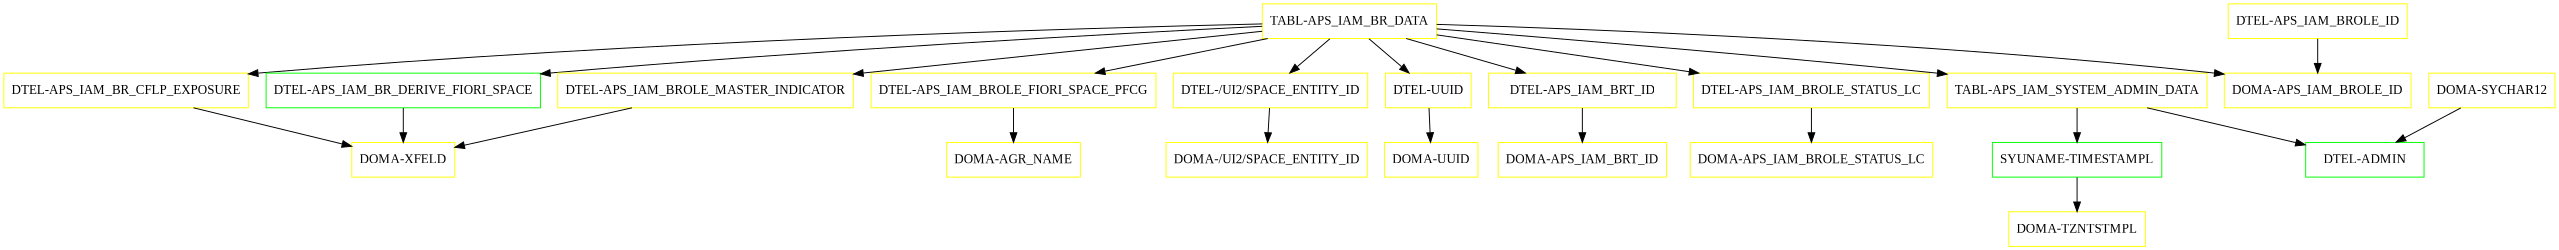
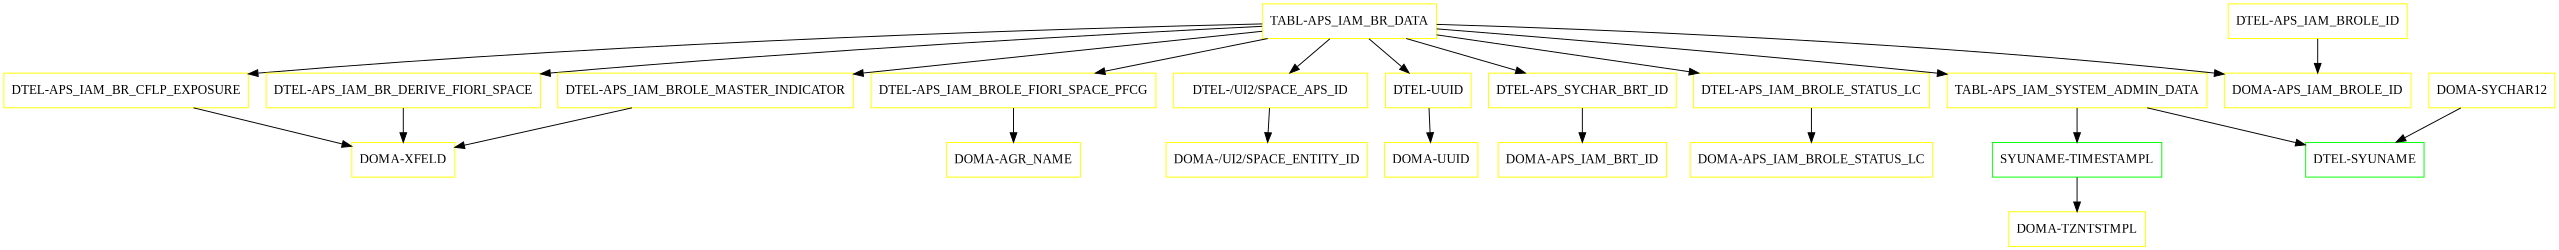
node "DTEL-APS_IAM_BR_DERIVE_FIORI_SPACE": color green -> yellow
node "DTEL-/UI2/SPACE_ENTITY_ID": label "DTEL-/UI2/SPACE_ENTITY_ID" -> "DTEL-/UI2/SPACE_APS_ID"
node "DTEL-APS_IAM_BRT_ID": label "DTEL-APS_IAM_BRT_ID" -> "DTEL-APS_SYCHAR_BRT_ID"
node "DTEL-ADMIN": label "DTEL-ADMIN" -> "DTEL-SYUNAME"
